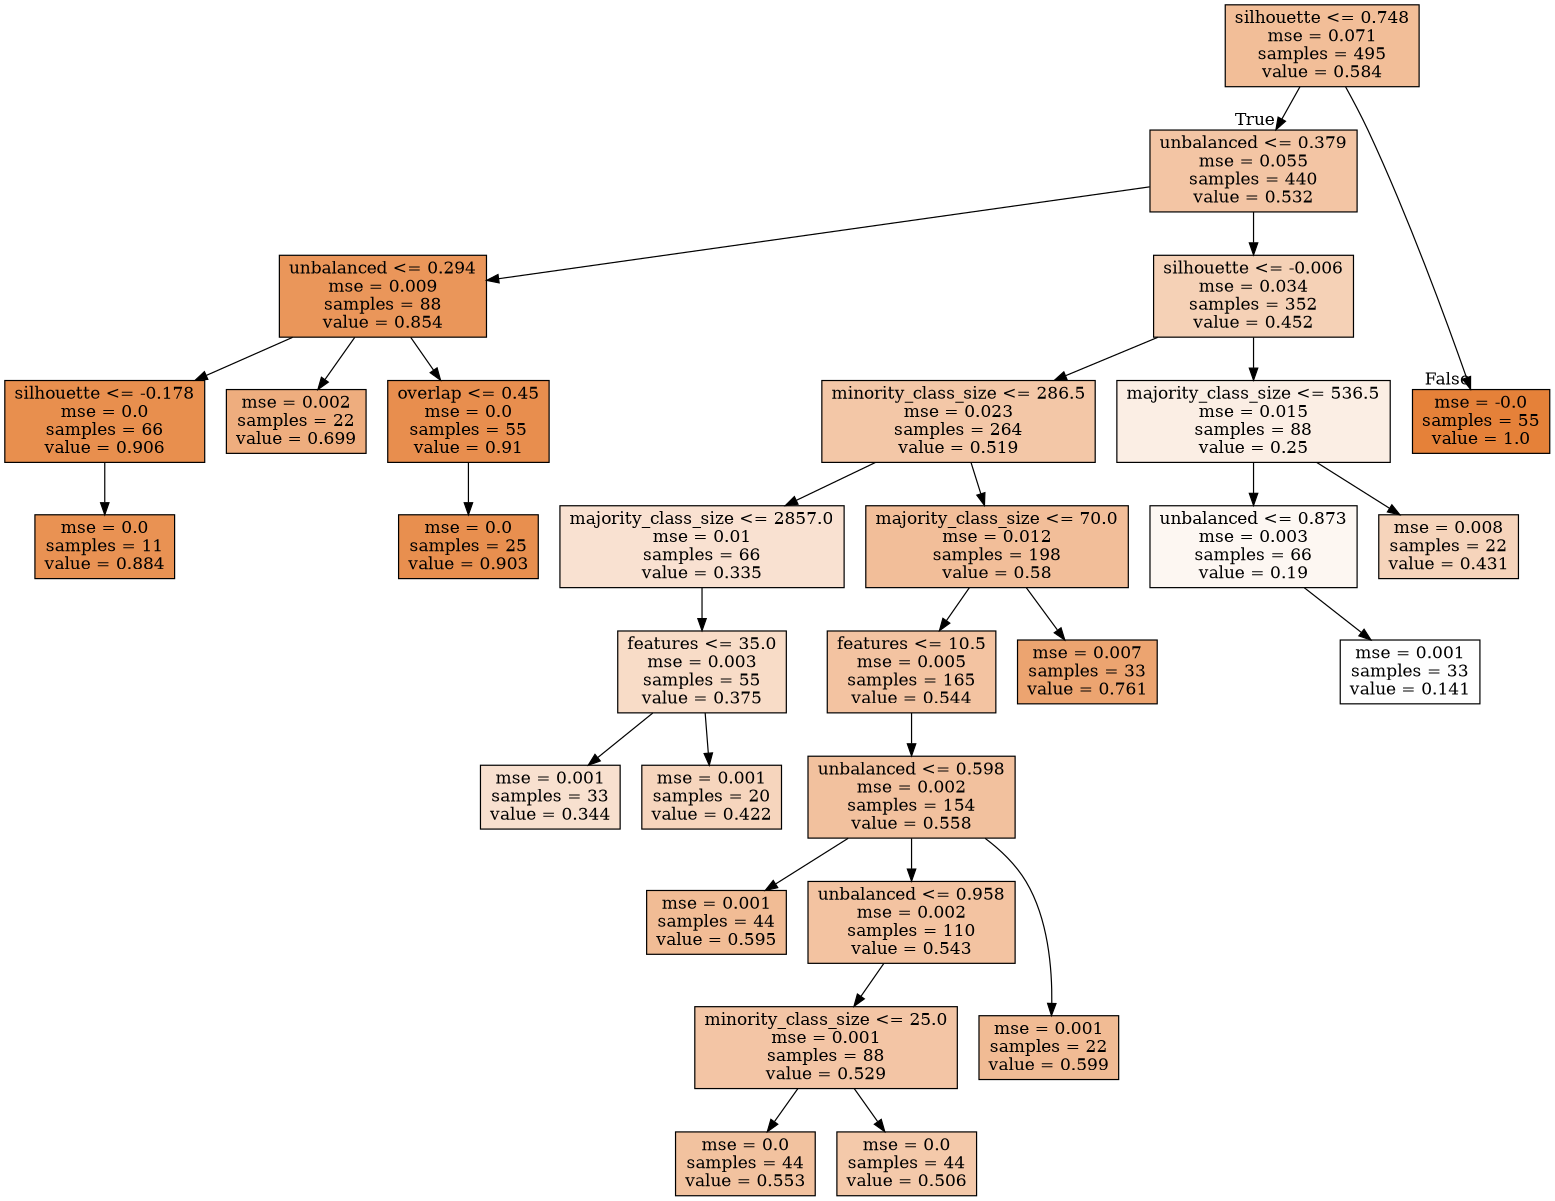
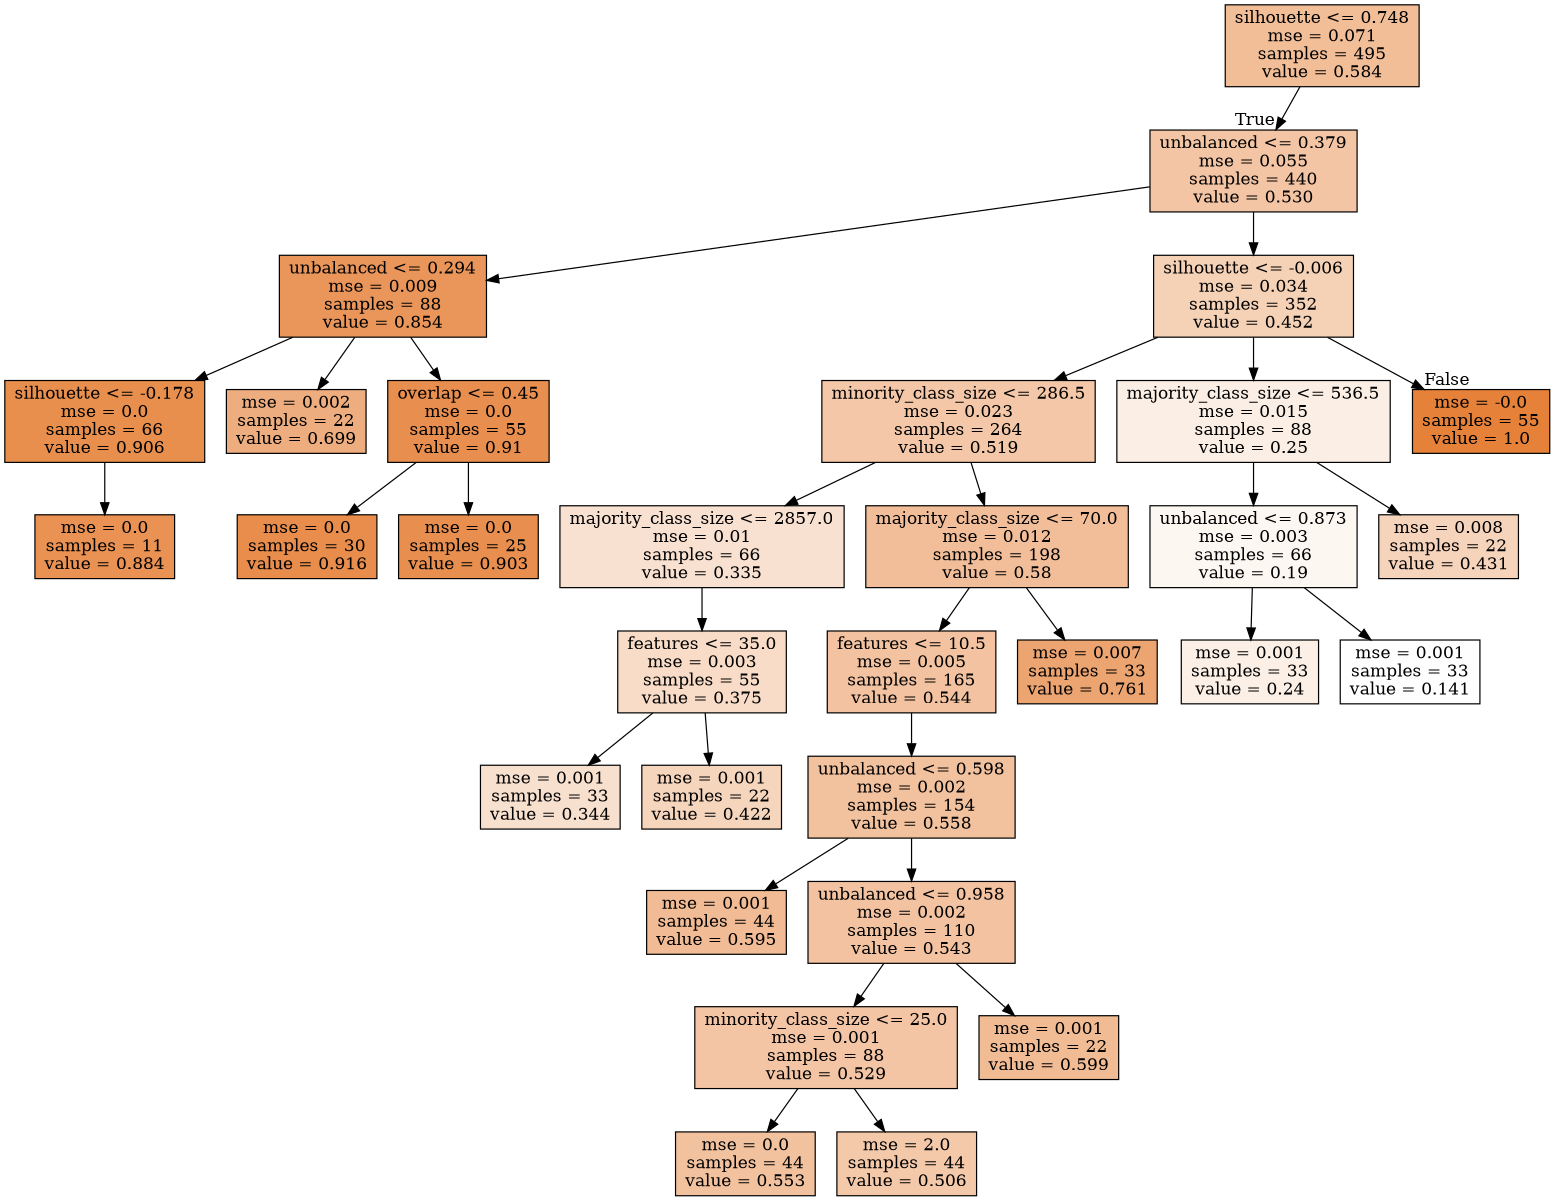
node "unbalanced <= 0.379 mse = 0.055 samples = 440 value = 0.532": label "unbalanced <= 0.379 mse = 0.055 samples = 440 value = 0.532" -> "unbalanced <= 0.379 mse = 0.055 samples = 440 value = 0.530"
edge "silhouette <= 0.748 mse = 0.071 samples = 495 value = 0.584" -> "mse = -0.0 samples = 55 value = 1.0": now "silhouette <= -0.006 mse = 0.034 samples = 352 value = 0.452" -> "mse = -0.0 samples = 55 value = 1.0"
node "mse = 0.0 samples = 30 value = 0.916": added
node "mse = 0.001 samples = 33 value = 0.24": added
node "mse = 0.001 samples = 20 value = 0.422": label "mse = 0.001 samples = 20 value = 0.422" -> "mse = 0.001 samples = 22 value = 0.422"
edge "unbalanced <= 0.598 mse = 0.002 samples = 154 value = 0.558" -> "mse = 0.001 samples = 22 value = 0.599": now "unbalanced <= 0.958 mse = 0.002 samples = 110 value = 0.543" -> "mse = 0.001 samples = 22 value = 0.599"
node "mse = 0.0 samples = 44 value = 0.506": label "mse = 0.0 samples = 44 value = 0.506" -> "mse = 2.0 samples = 44 value = 0.506"
